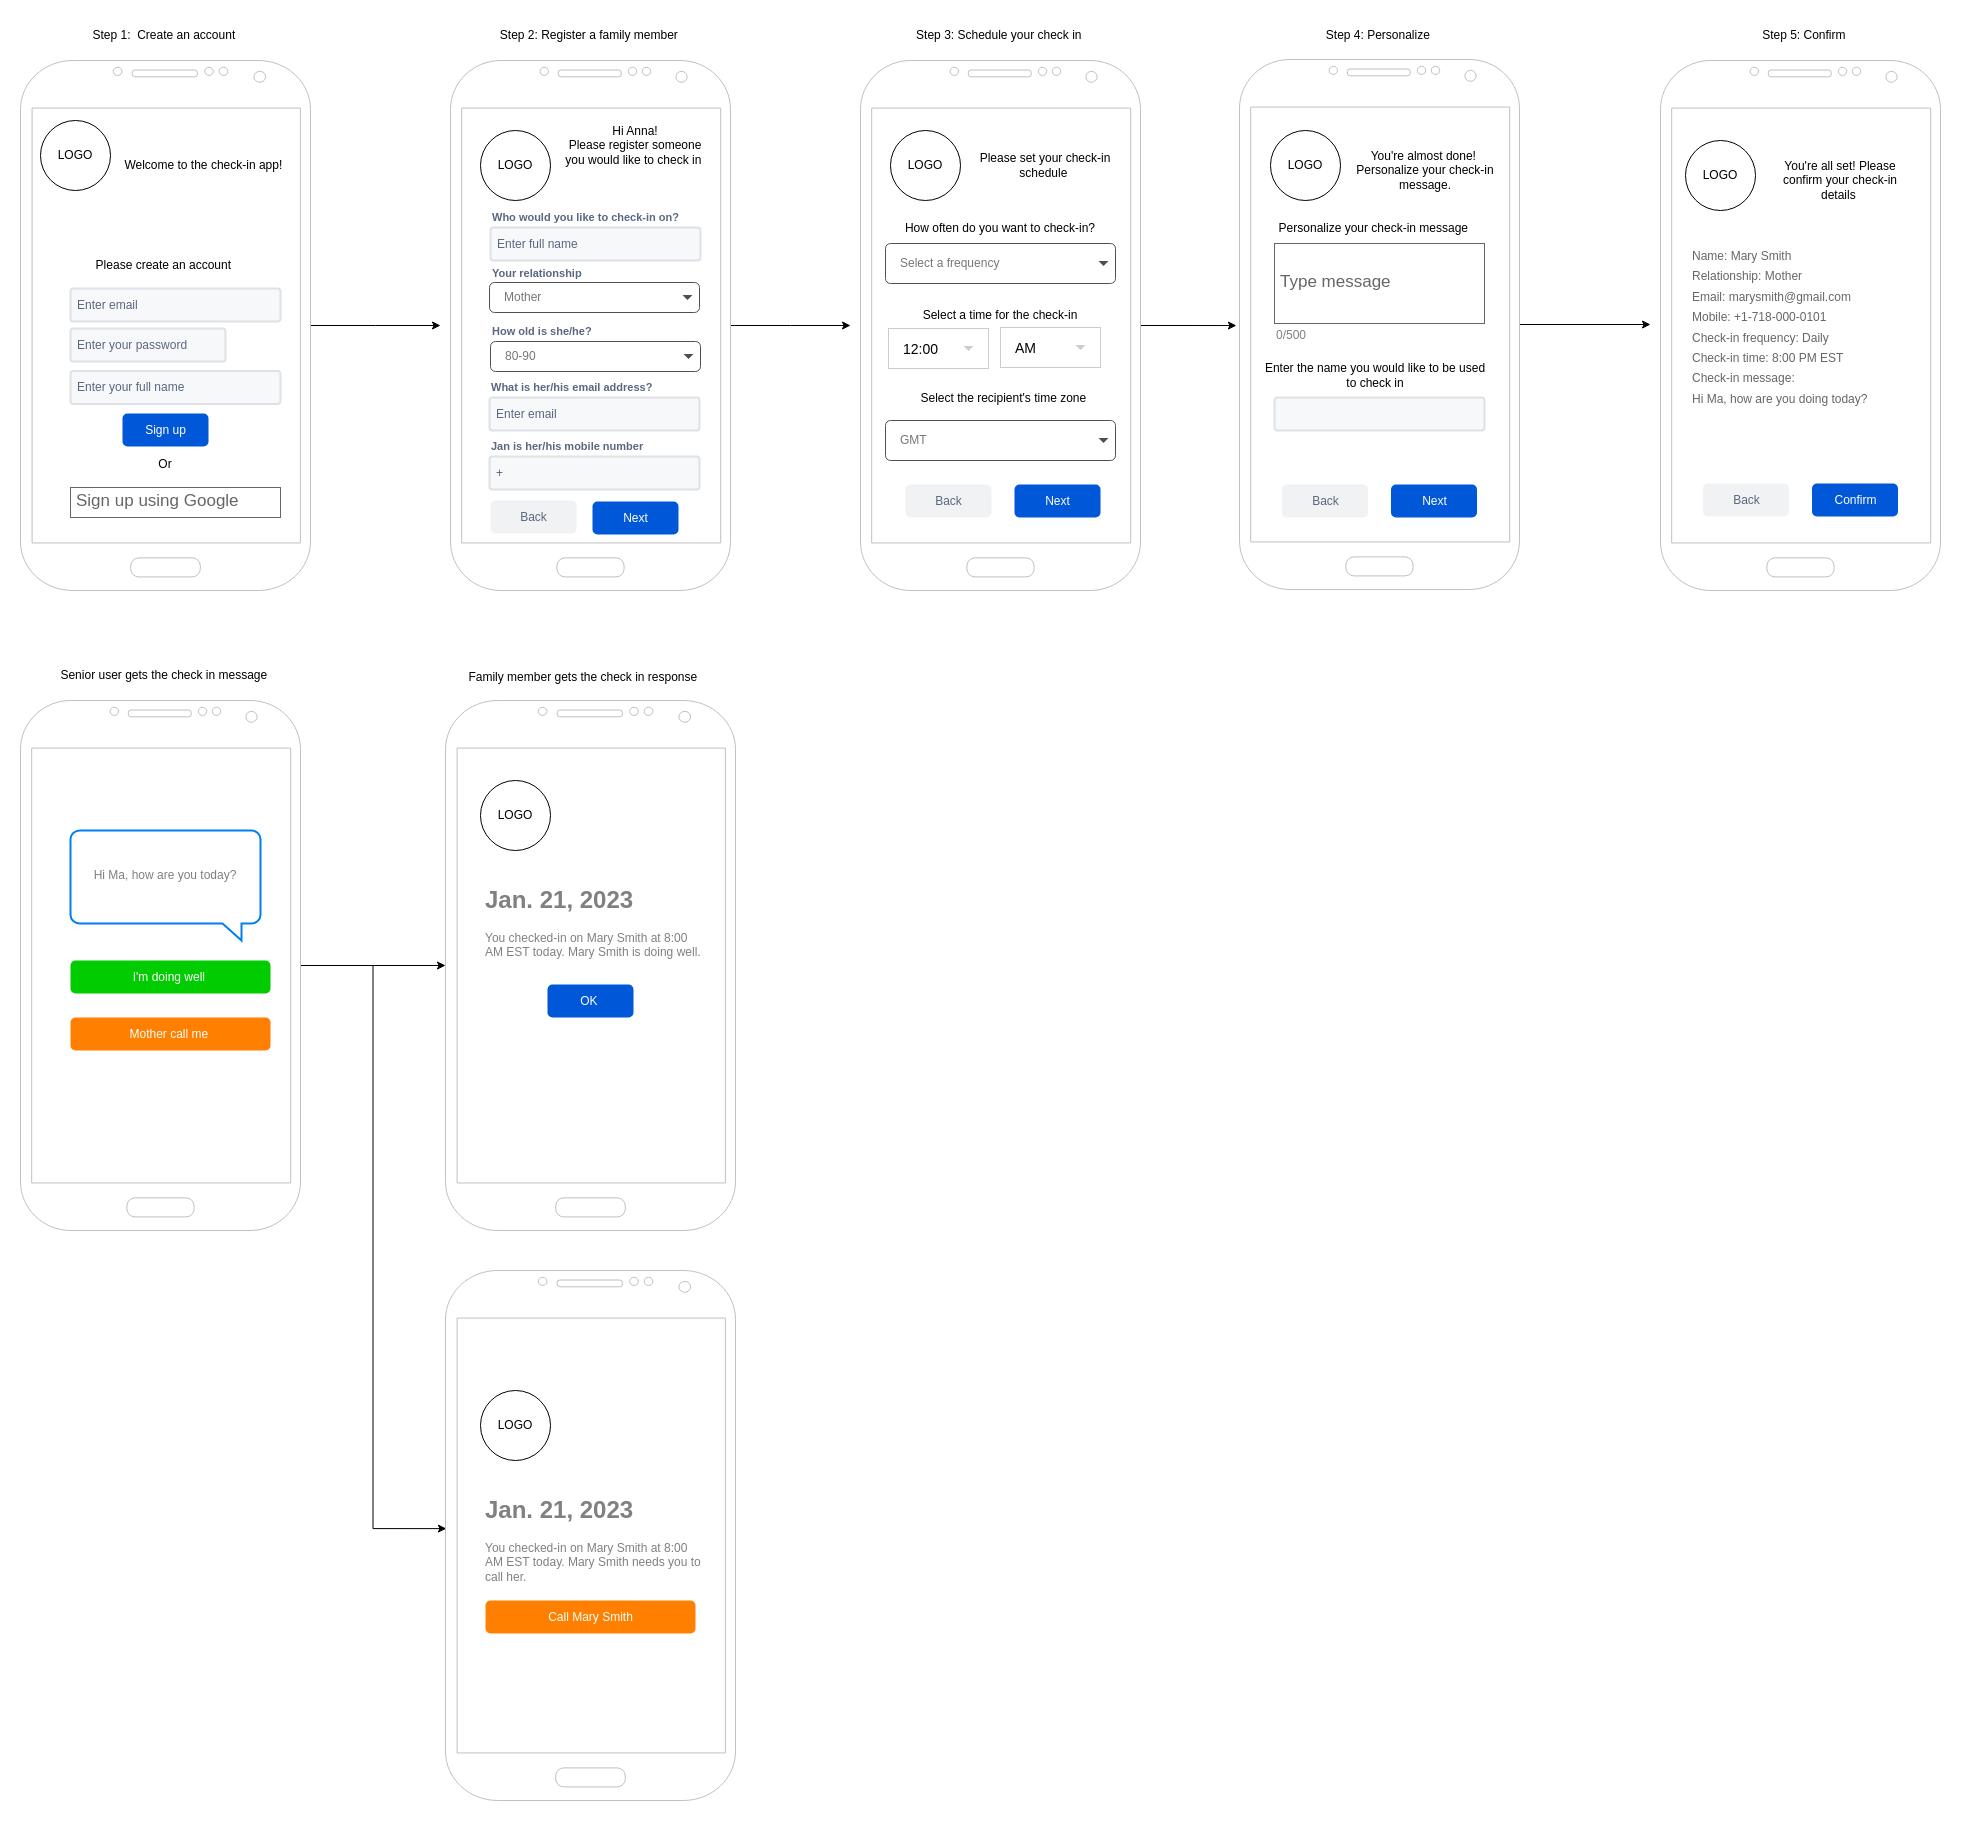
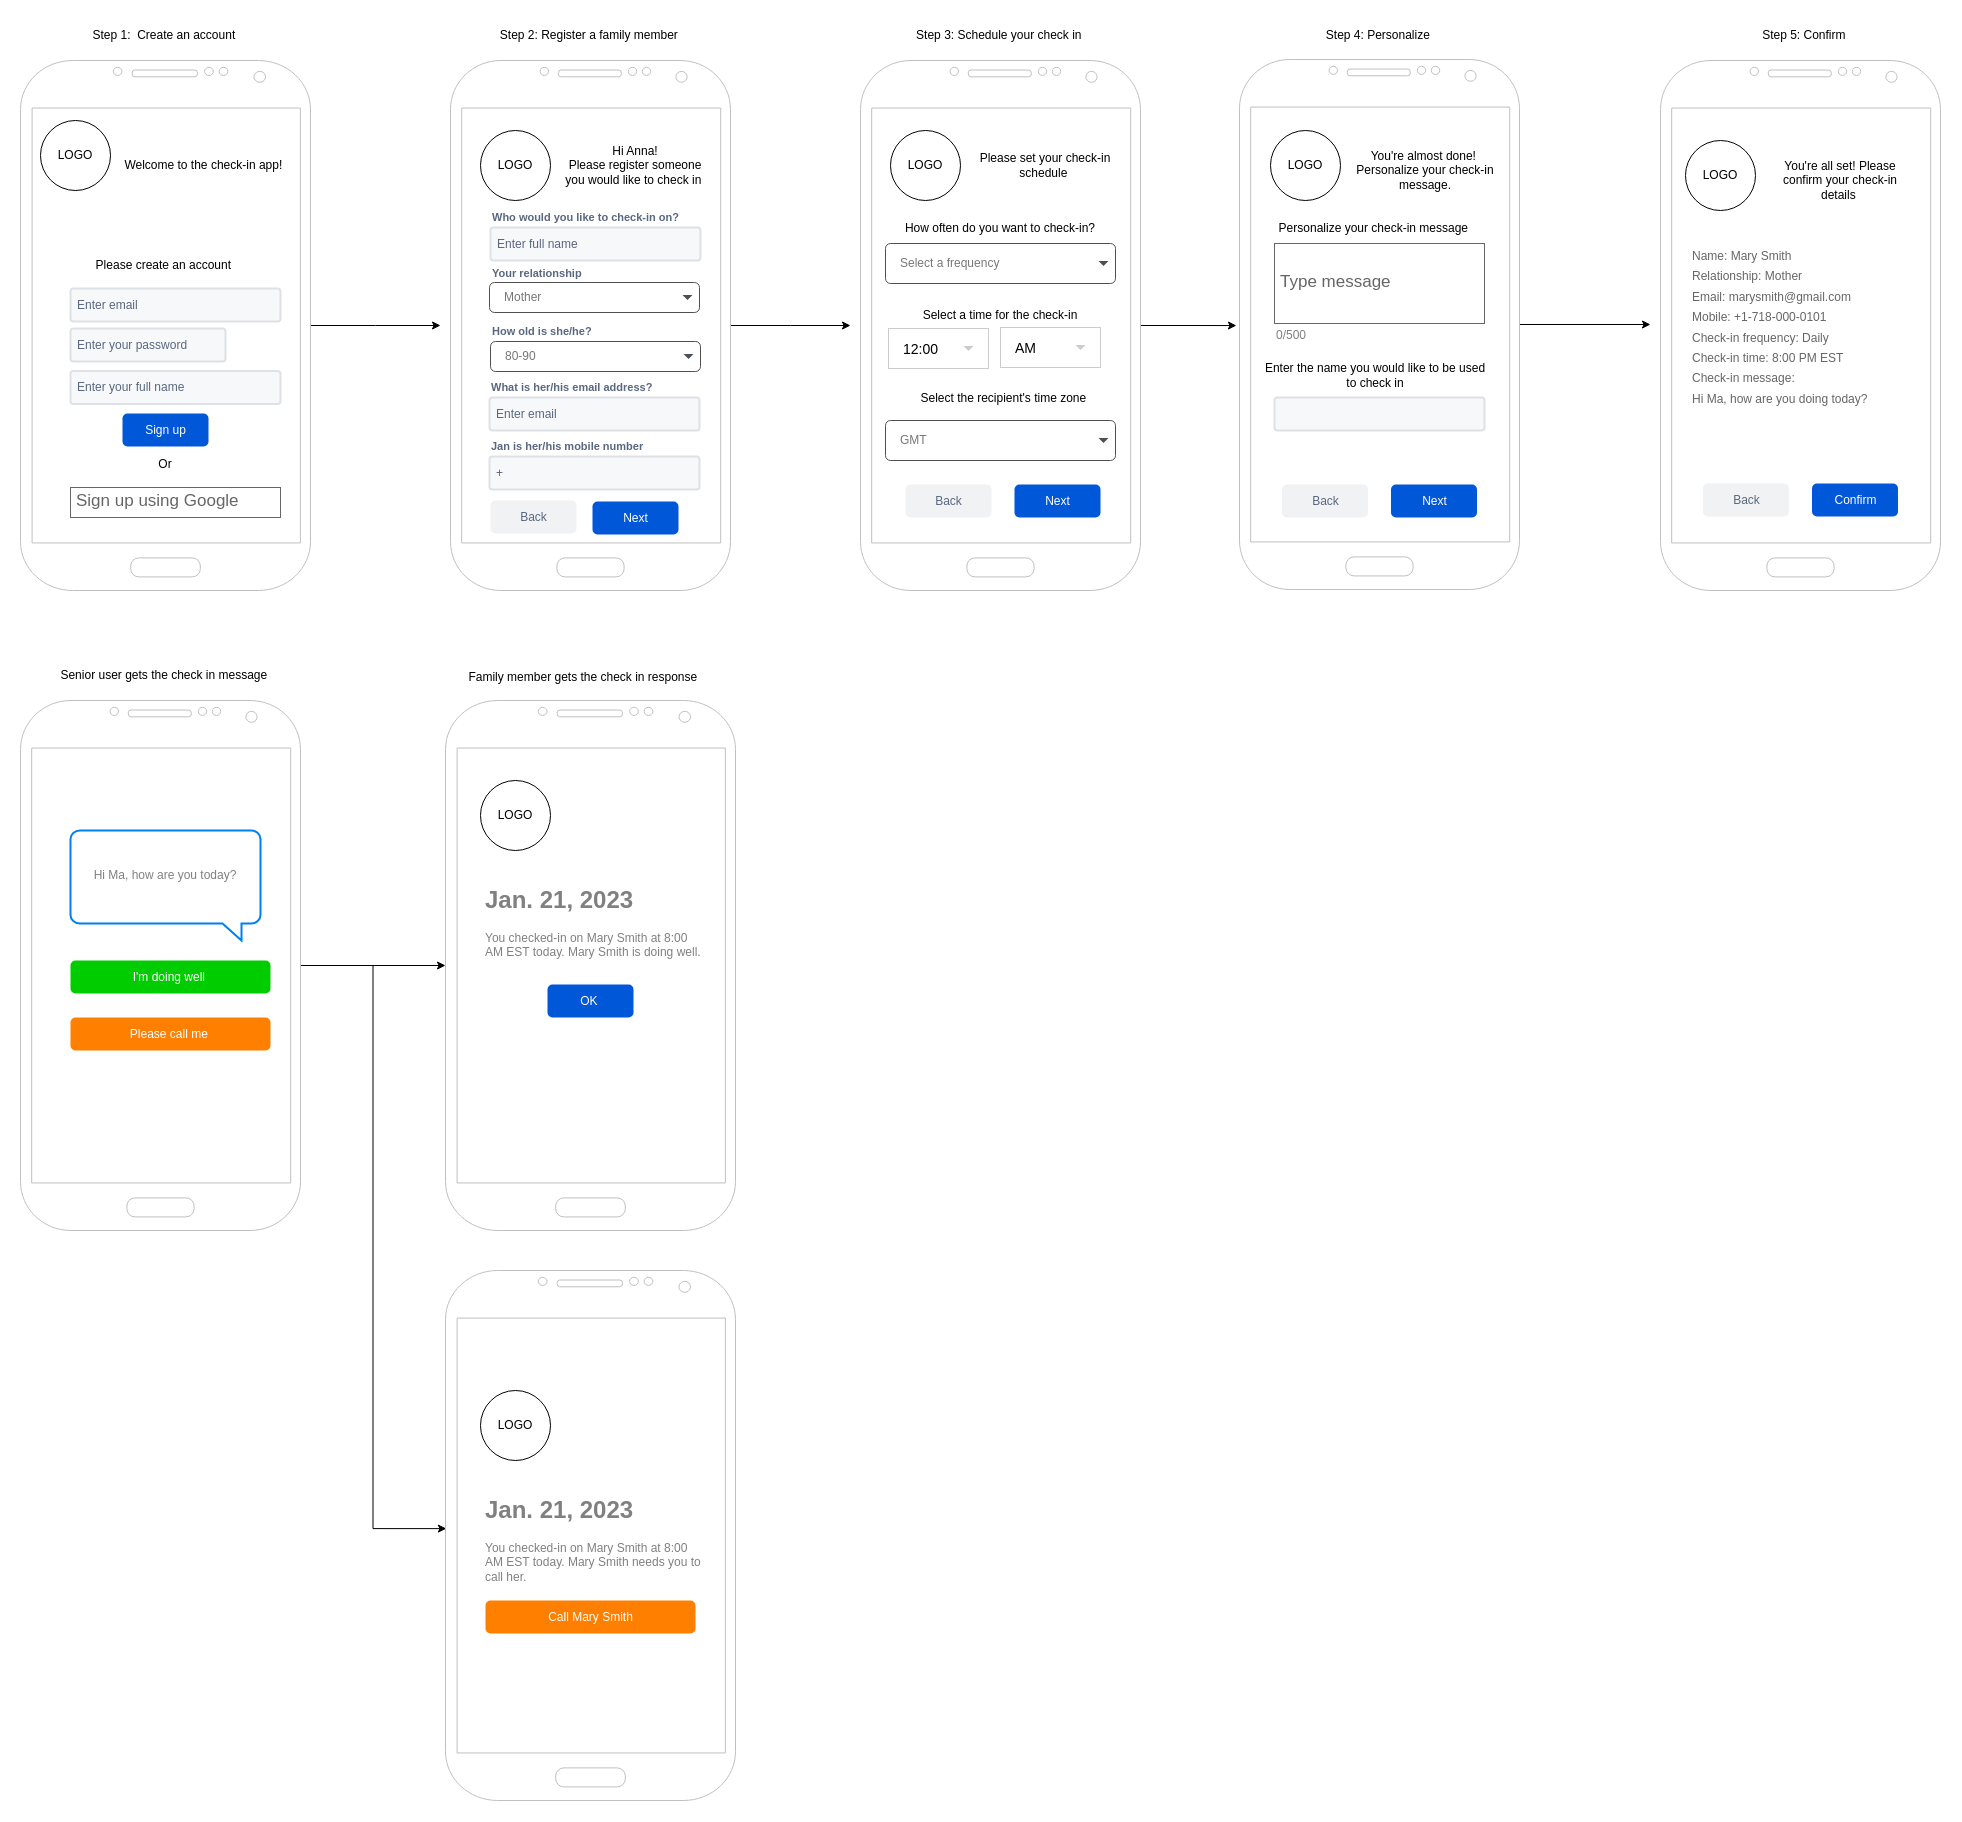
node "Hi Anna! Please register someone you would like to check in": moved (636, 146) -> (636, 166)
node "Mother call me": label "Mother call me" -> "Please call me"
